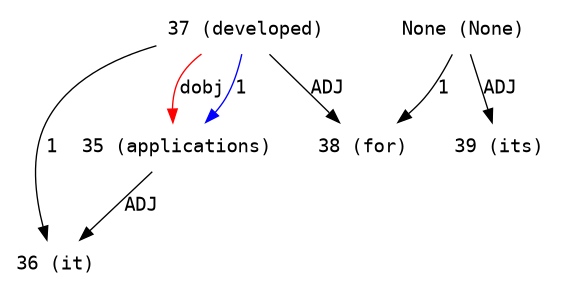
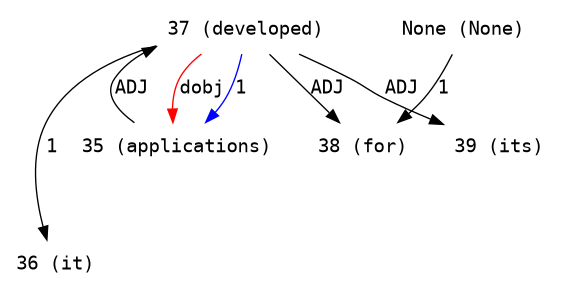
edge "None (None)" -> "39 (its)": now "37 (developed)" -> "39 (its)"
edge "35 (applications)" -> "36 (it)": now "35 (applications)" -> "37 (developed)"
